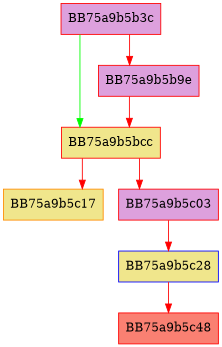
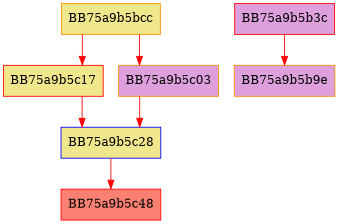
edge "BB75a9b5b3c" -> "BB75a9b5bcc": removed
node "BB75a9b5b9e": color red -> darkorange
edge "BB75a9b5c17" -> "BB75a9b5c28": added
edge "BB75a9b5b9e" -> "BB75a9b5bcc": removed
node "BB75a9b5bcc": color red -> darkorange
node "BB75a9b5c17": color darkorange -> red
node "BB75a9b5c03": color red -> darkorange
